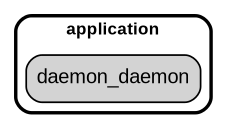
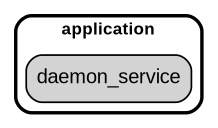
node "daemon_daemon": label "daemon_daemon" -> "daemon_service"
